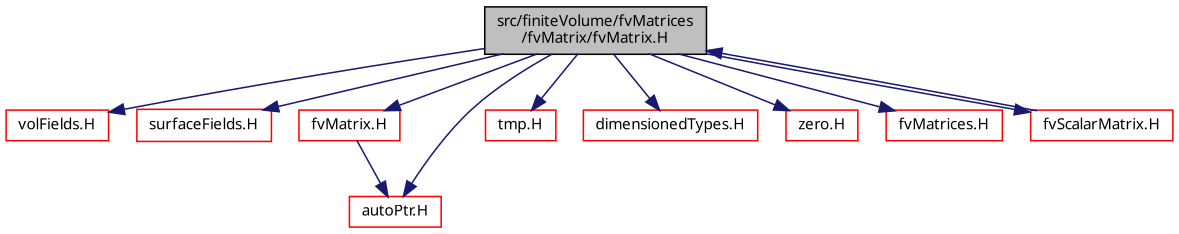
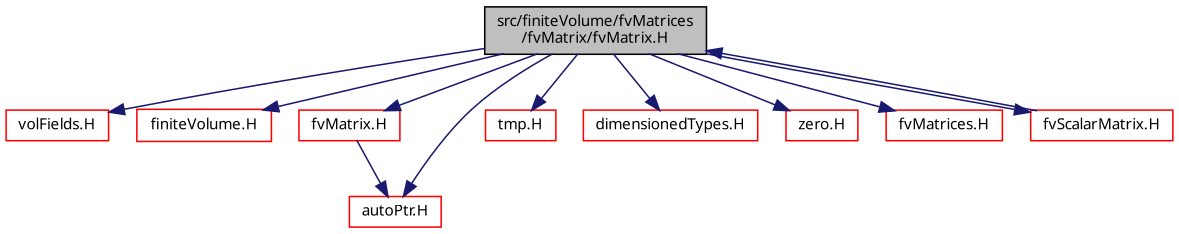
node "surfaceFields.H": label "surfaceFields.H" -> "finiteVolume.H"
